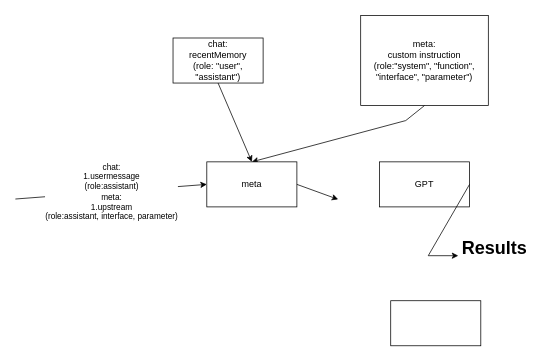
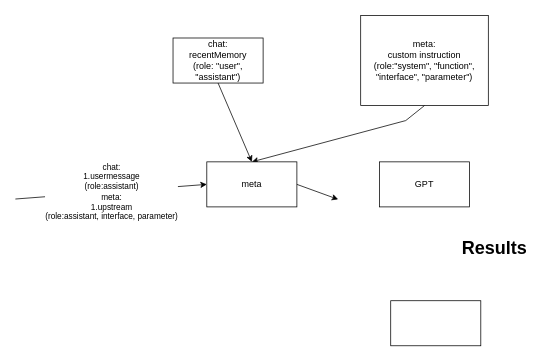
edge "GPT" -> "Results": removed
